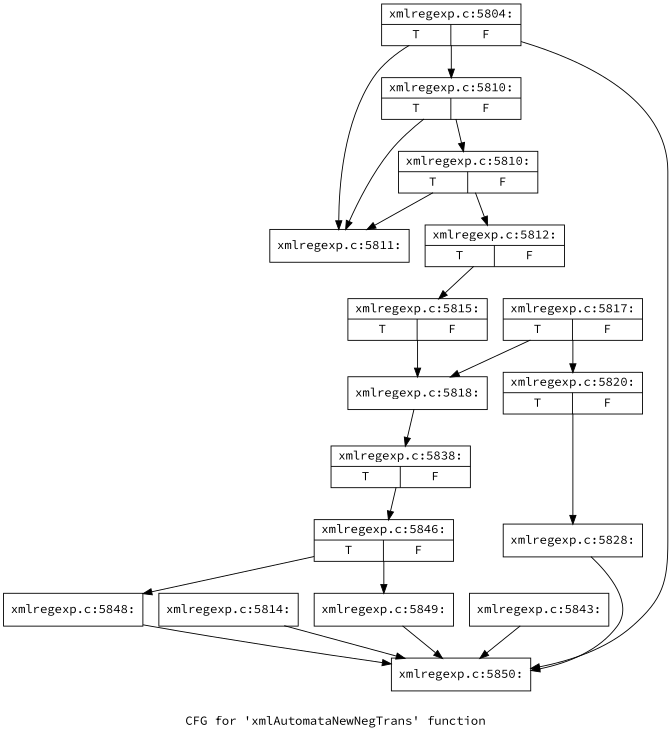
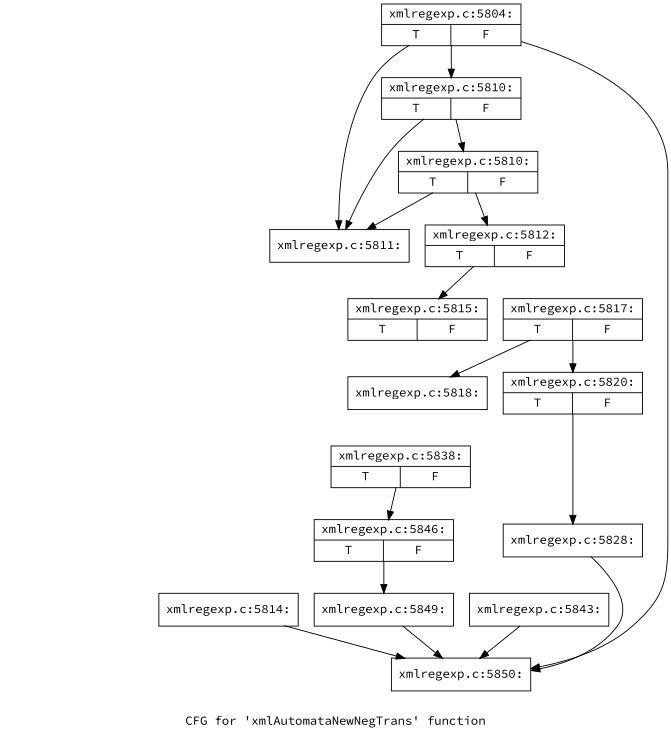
edge "xmlregexp.c:5815:" -> "xmlregexp.c:5818:": removed
edge "xmlregexp.c:5818:" -> "xmlregexp.c:5838:": removed
node "xmlregexp.c:5848:": removed
